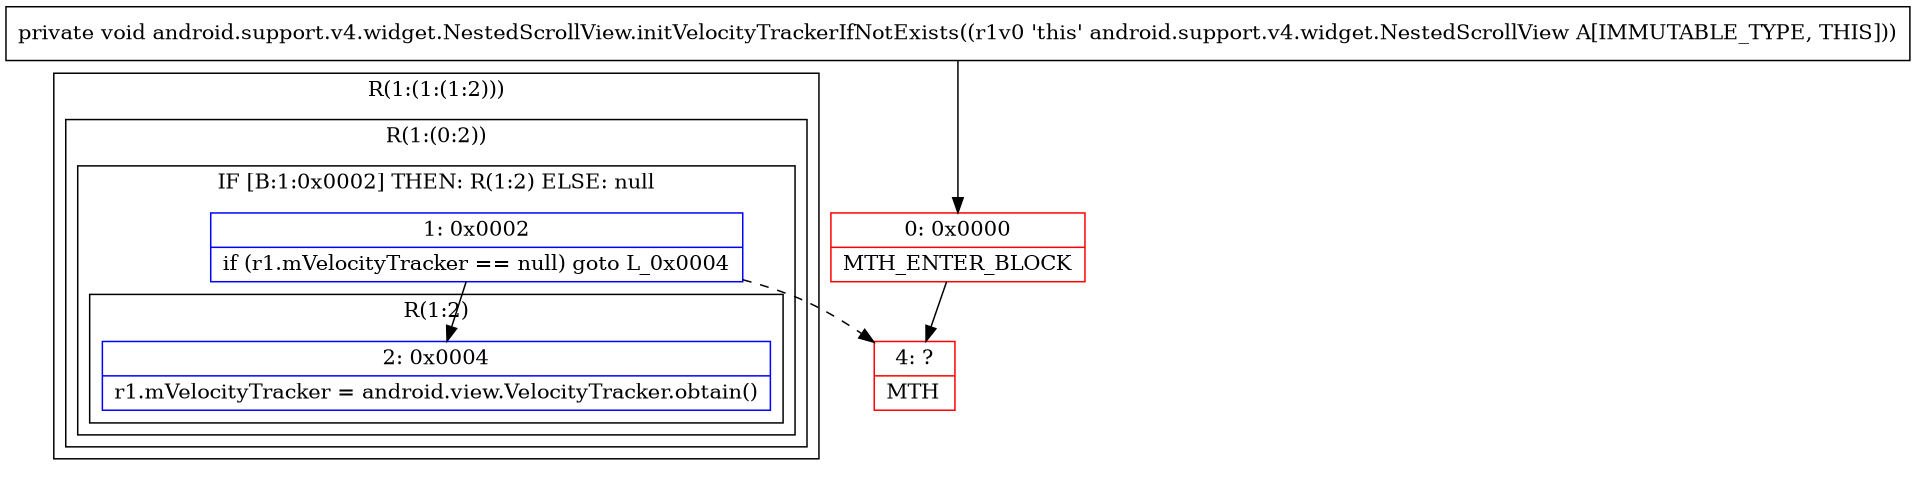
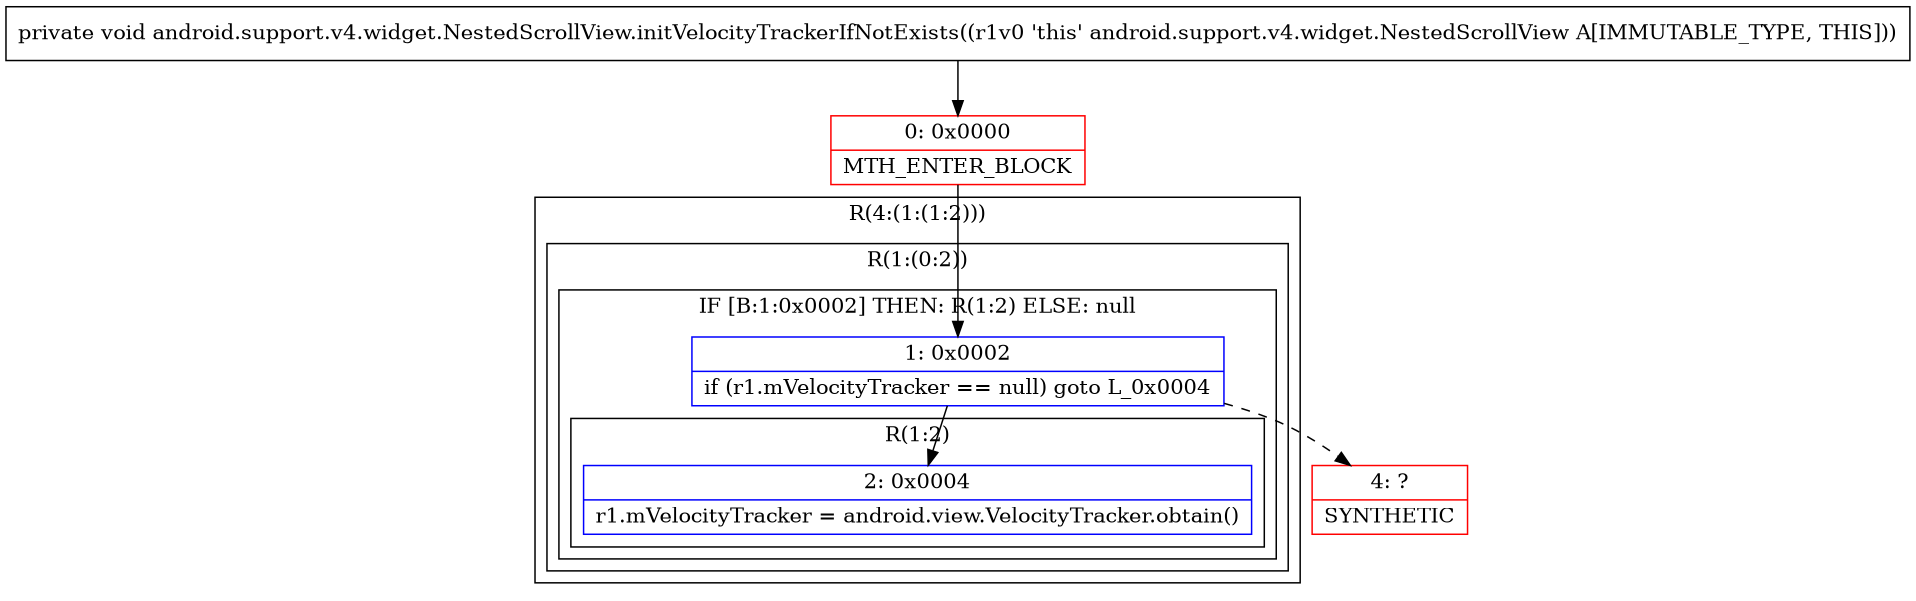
cluster "R(1:(1:(1:2)))": label "R(1:(1:(1:2)))" -> "R(4:(1:(1:2)))"
edge "0: 0x0000" -> "4: ?": now "0: 0x0000" -> "1: 0x0002"
node "4: ?": text "MTH" -> "SYNTHETIC"
